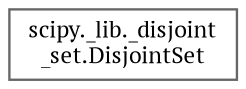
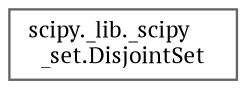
node "scipy._lib._disjoint _set.DisjointSet": label "scipy._lib._disjoint _set.DisjointSet" -> "scipy._lib._scipy _set.DisjointSet"
